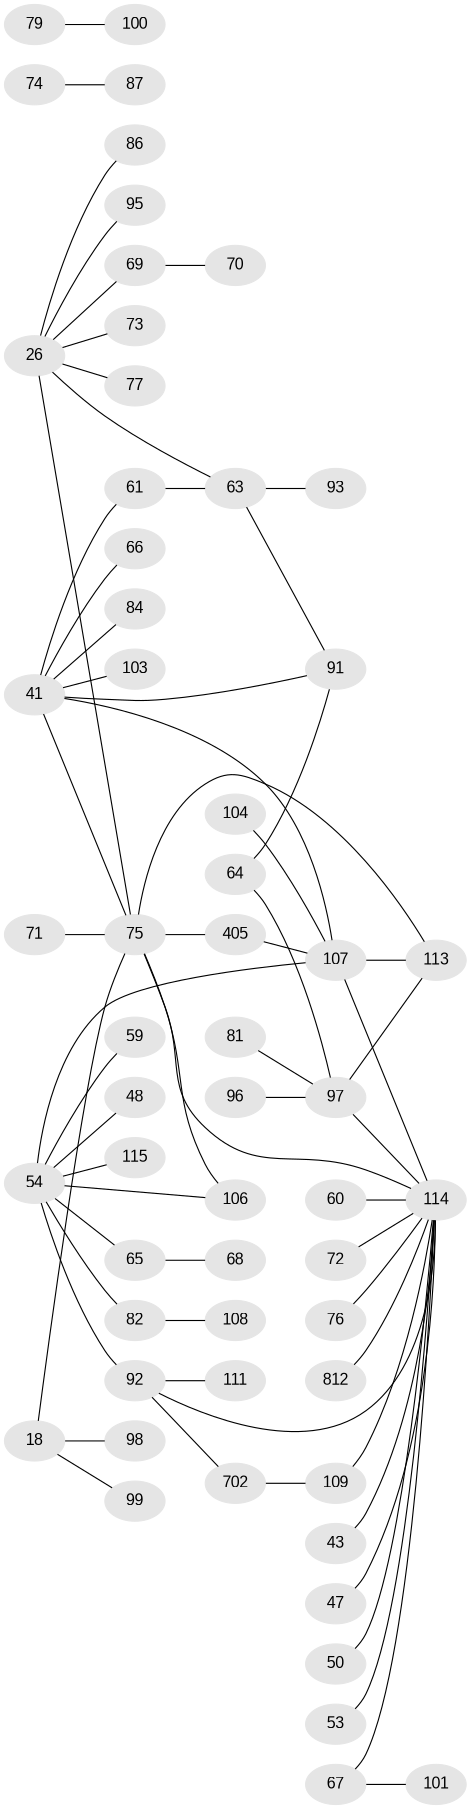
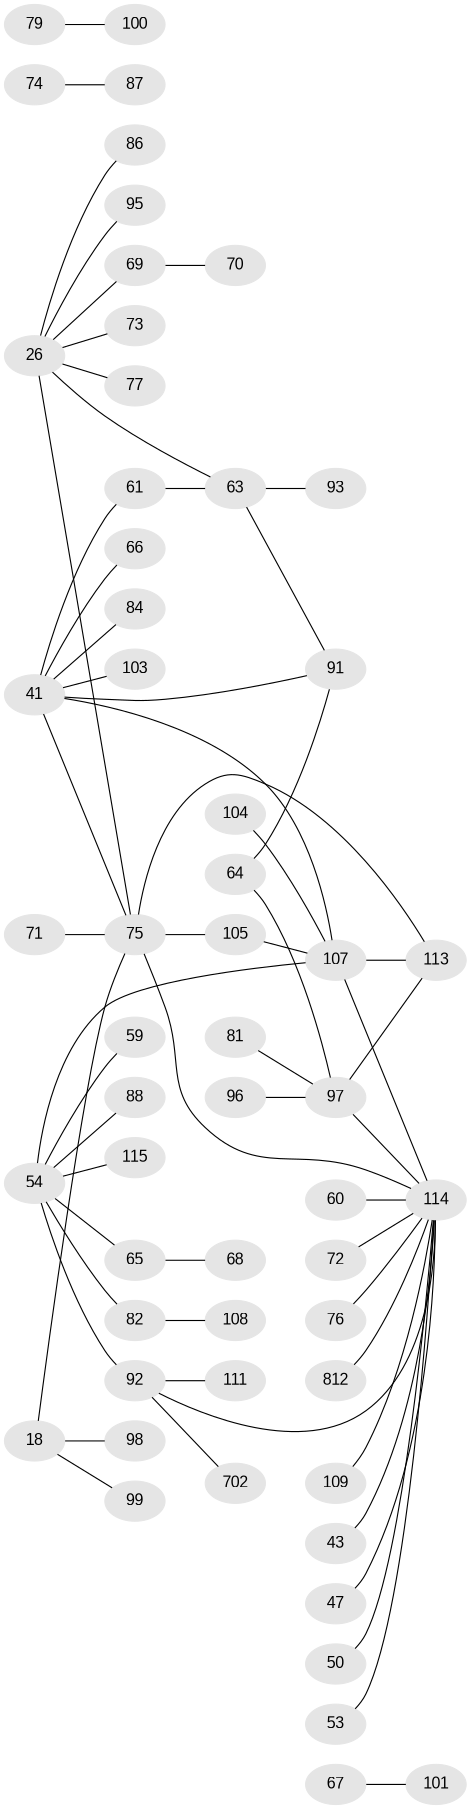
node "405": label "405" -> "105"
node "48": label "48" -> "88"
node "106": removed
edge "702" -- "109": removed
edge "114" -- "67": removed
